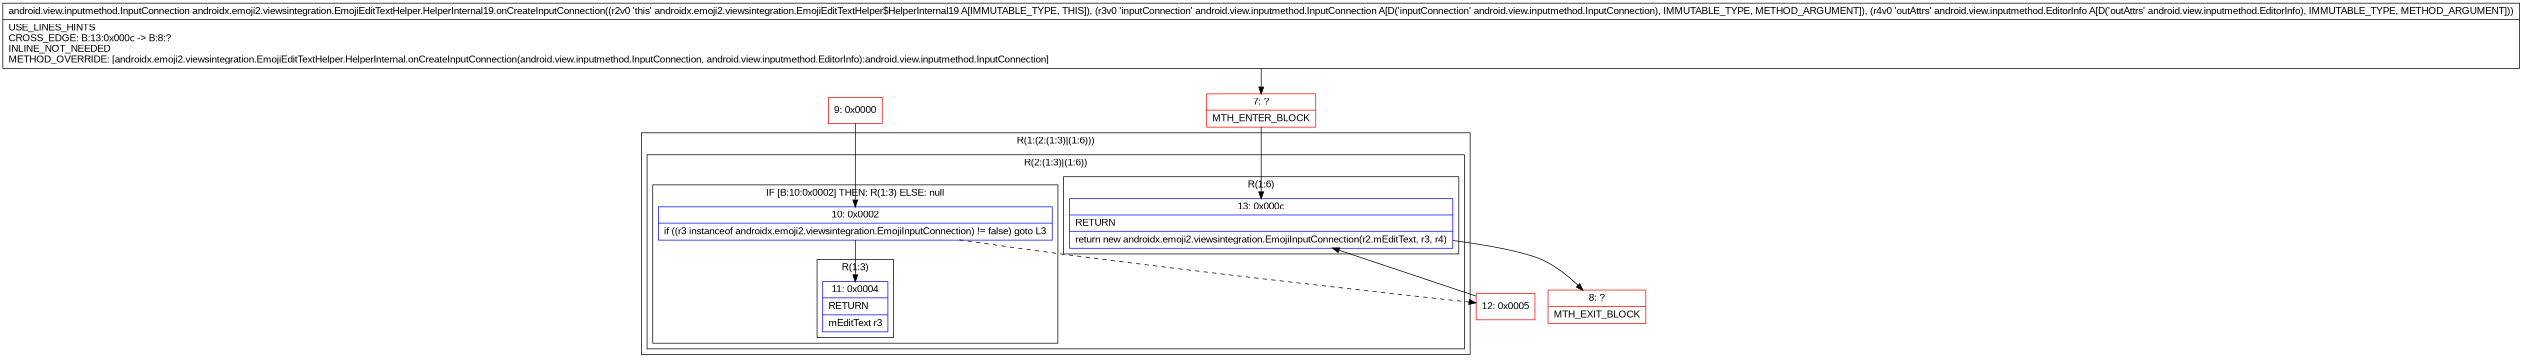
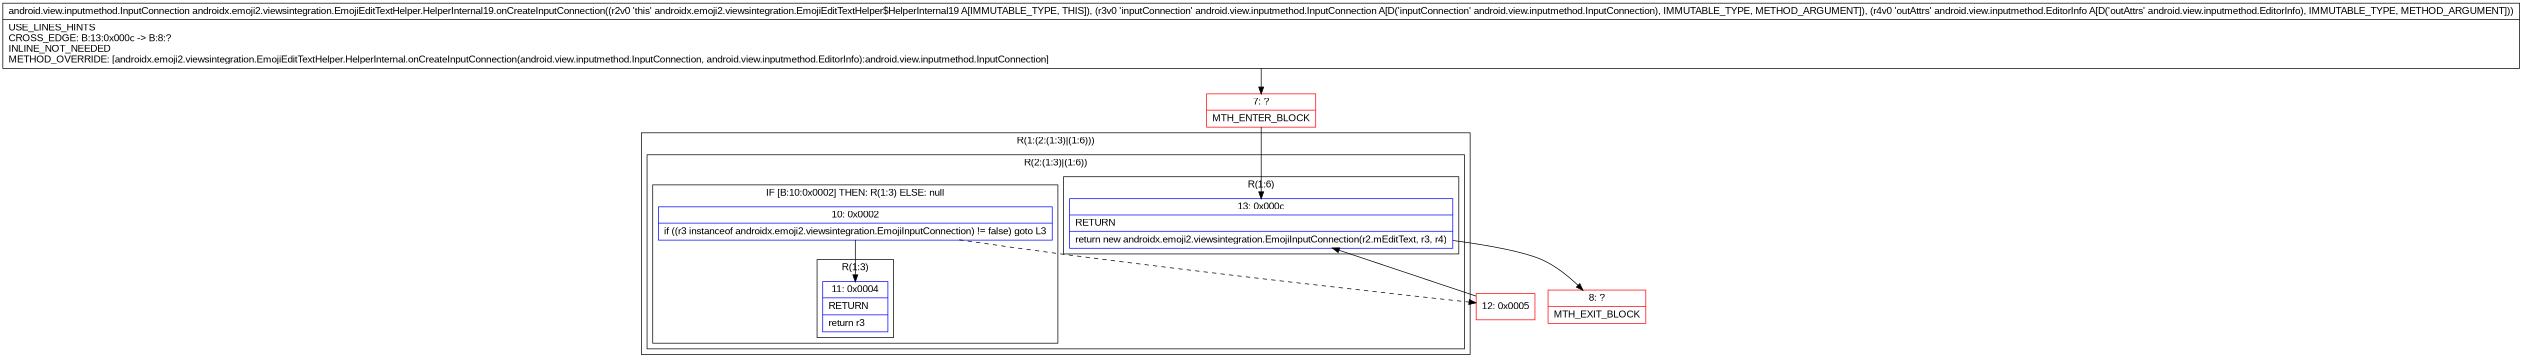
node "9: 0x0000": removed
node "11: 0x0004": text "mEditText r3" -> "return r3"
